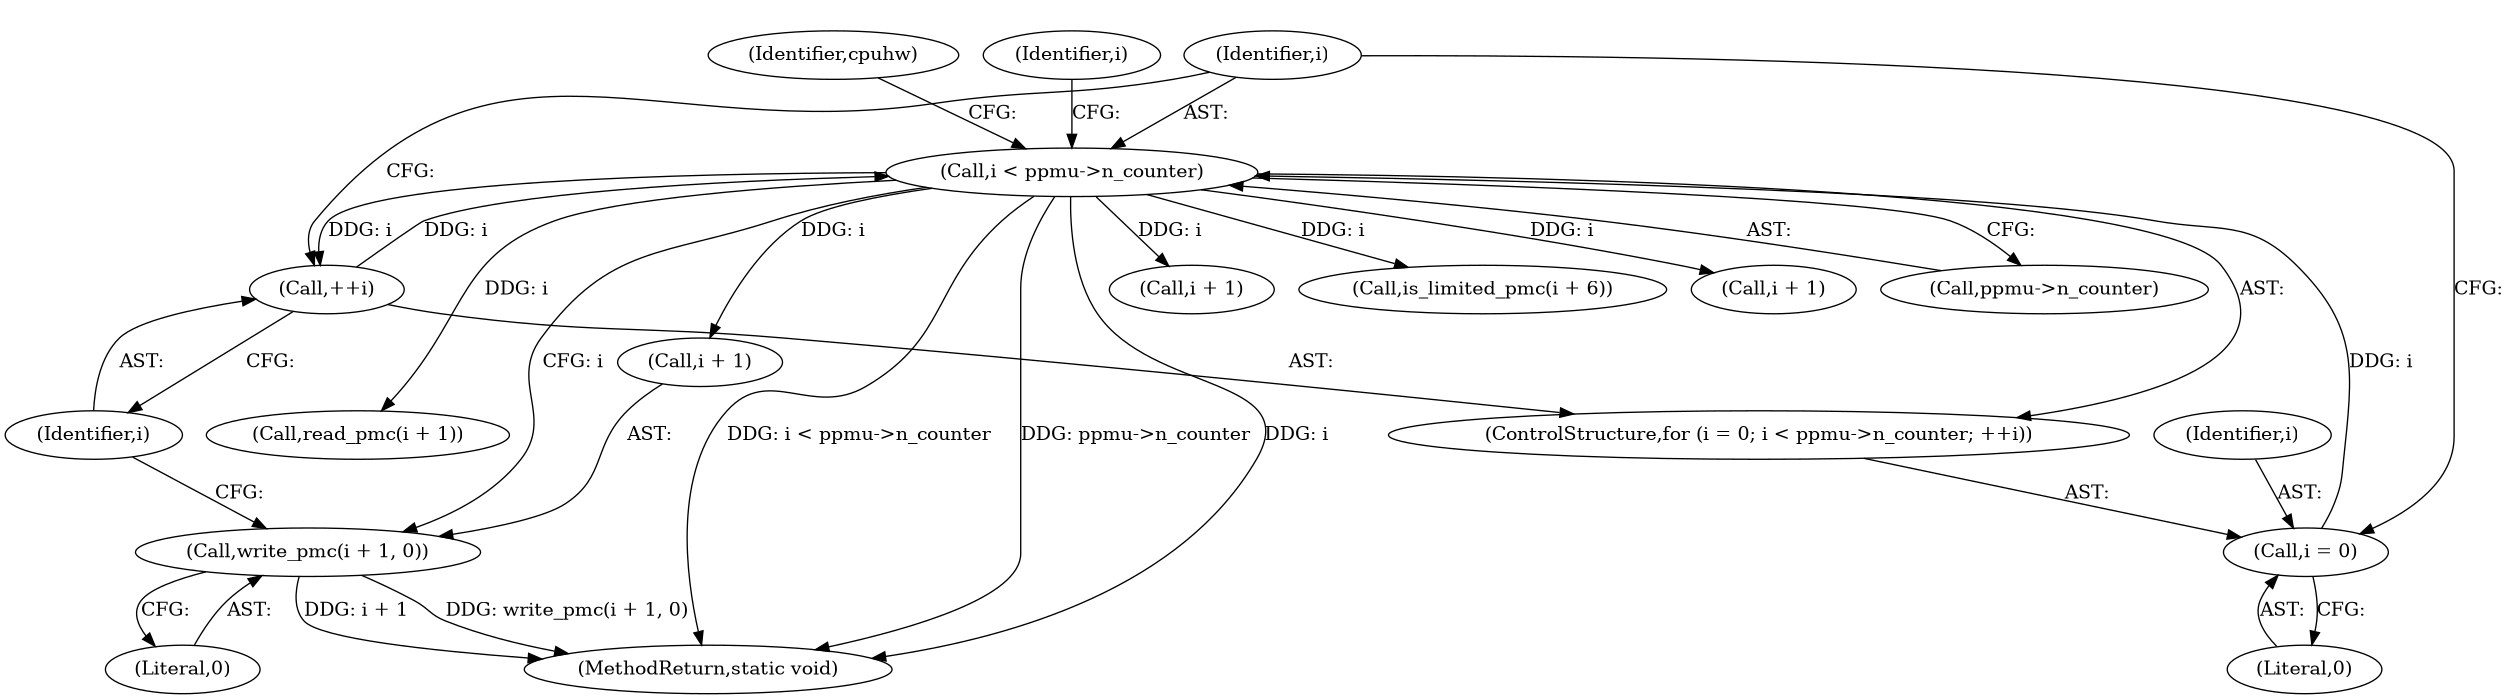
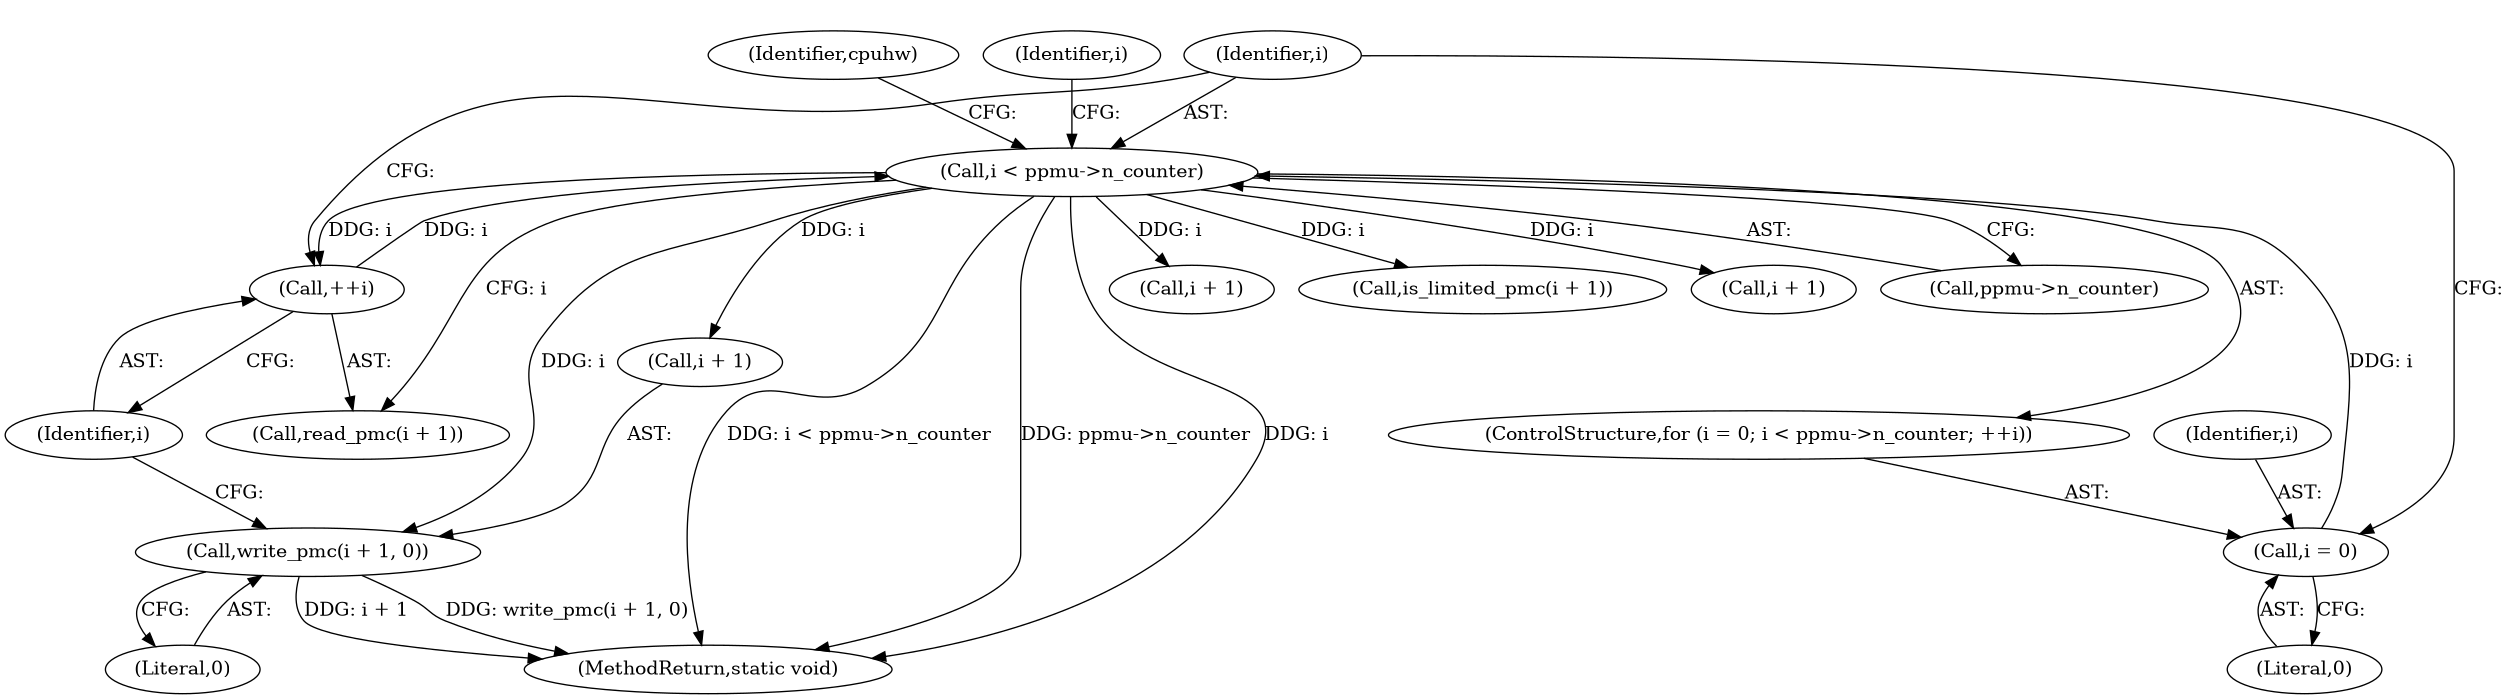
edge "(Call,i < ppmu->n_counter)" -> "(Call,read_pmc(i + 1))": label "DDG: i" -> "CFG: i"
node "(Call,is_limited_pmc(i + 6))": label "(Call,is_limited_pmc(i + 6))" -> "(Call,is_limited_pmc(i + 1))"
edge "(Call,++i)" -> "(ControlStructure,for (i = 0; i < ppmu->n_counter; ++i))": now "(Call,++i)" -> "(Call,read_pmc(i + 1))"
edge "(Call,i < ppmu->n_counter)" -> "(Call,write_pmc(i + 1, 0))": label "CFG: i" -> "DDG: i"
